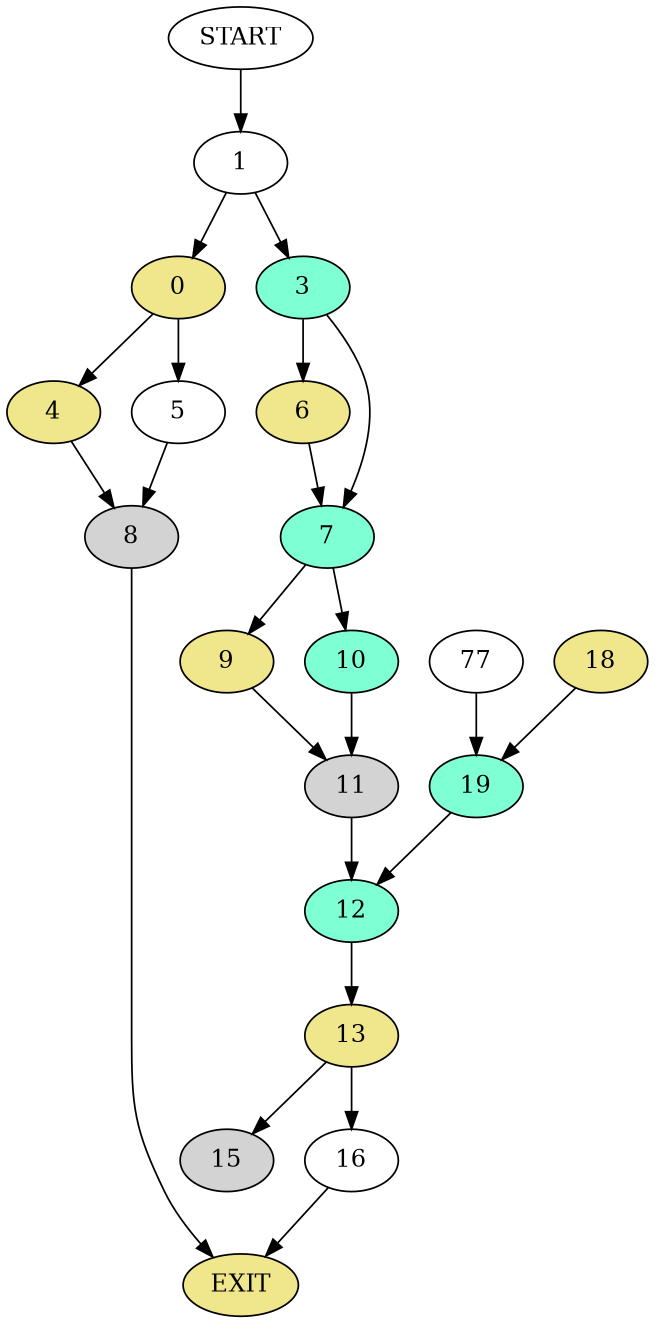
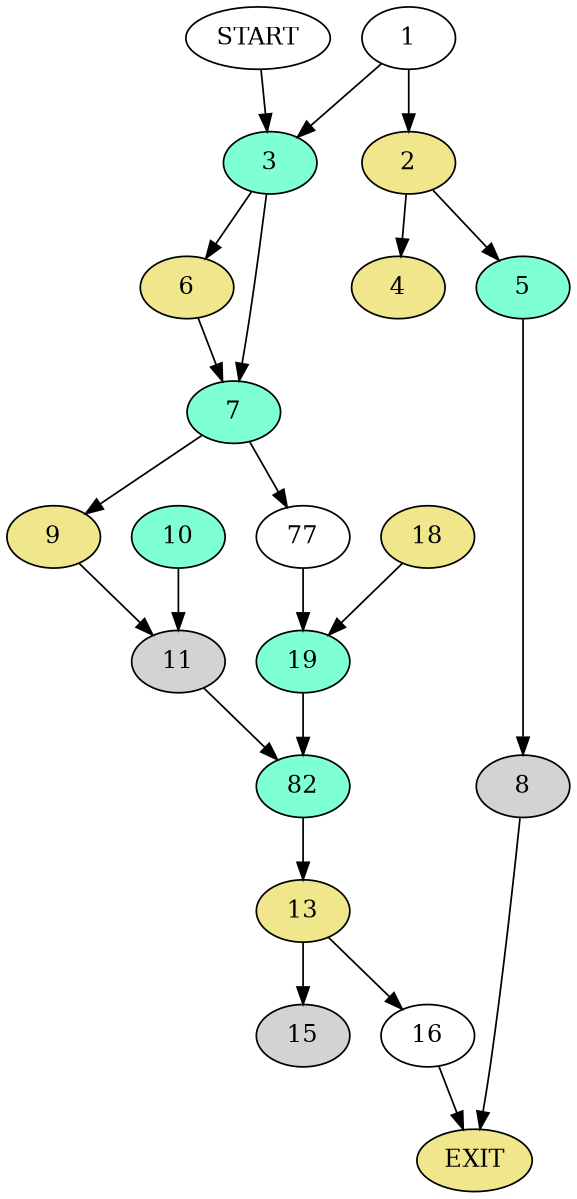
edge "START" -> "1": now "START" -> "3"
node "0": label "0" -> "2"
node "5": fillcolor white -> aquamarine
edge "4" -> "8": removed
edge "7" -> "10": now "7" -> "77"
node "12": label "12" -> "82"
